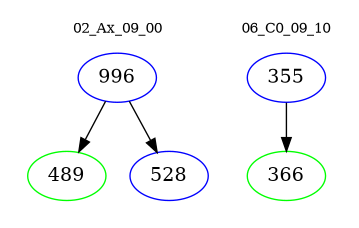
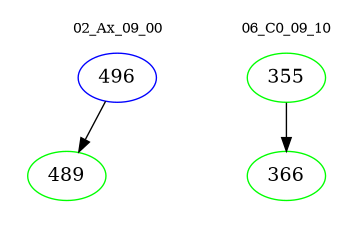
node "996": label "996" -> "496"
node "355": color blue -> green
node "528": removed
